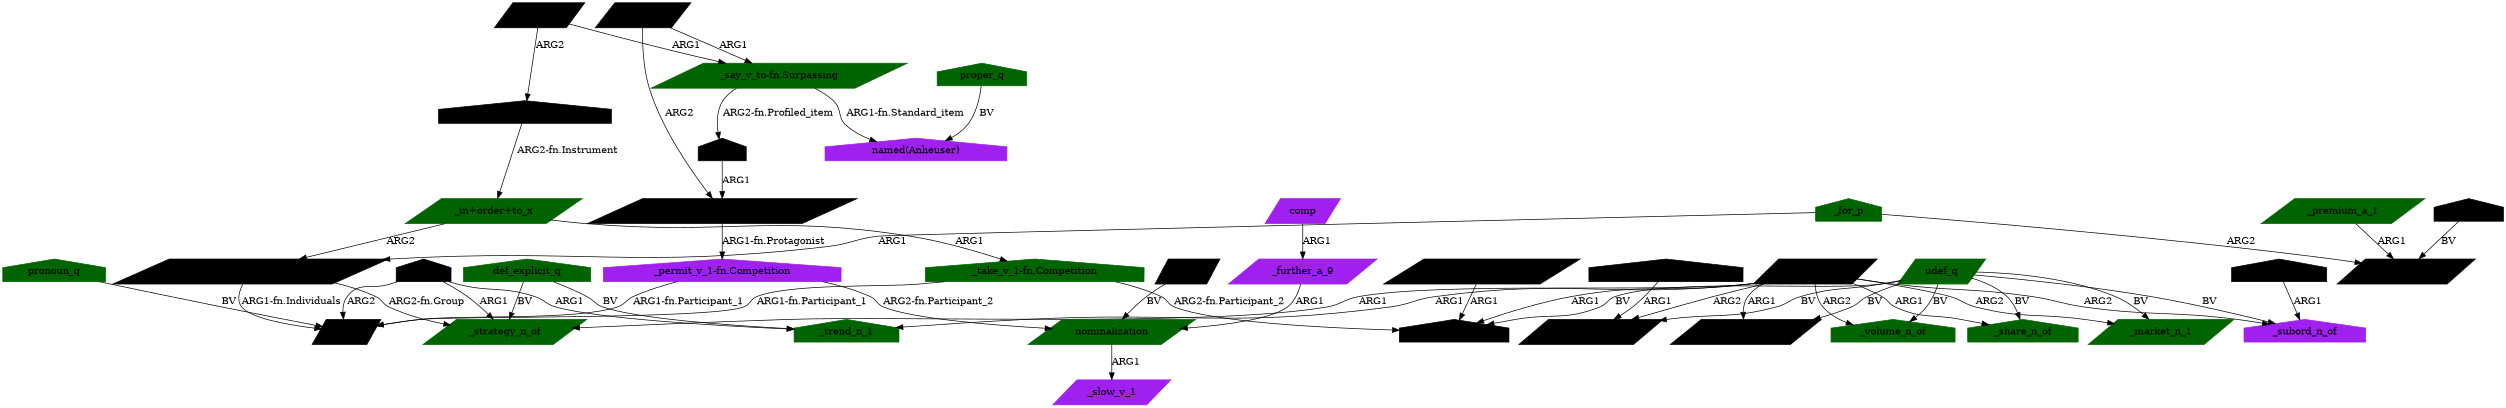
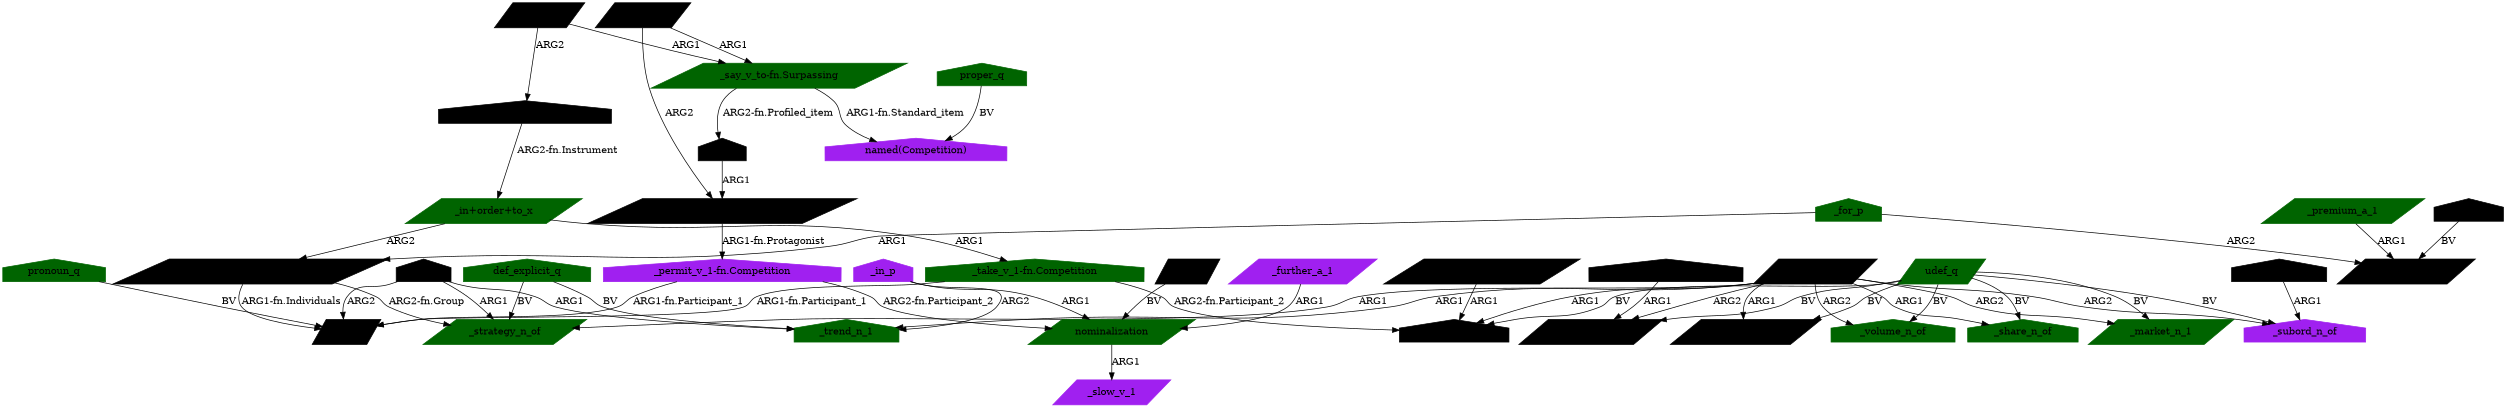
node "named(Anheuser)": label "named(Anheuser)" -> "named(Competition)"
node "comp": removed
node "_in_p": added
node "_further_a_9": label "_further_a_9" -> "_further_a_1"
